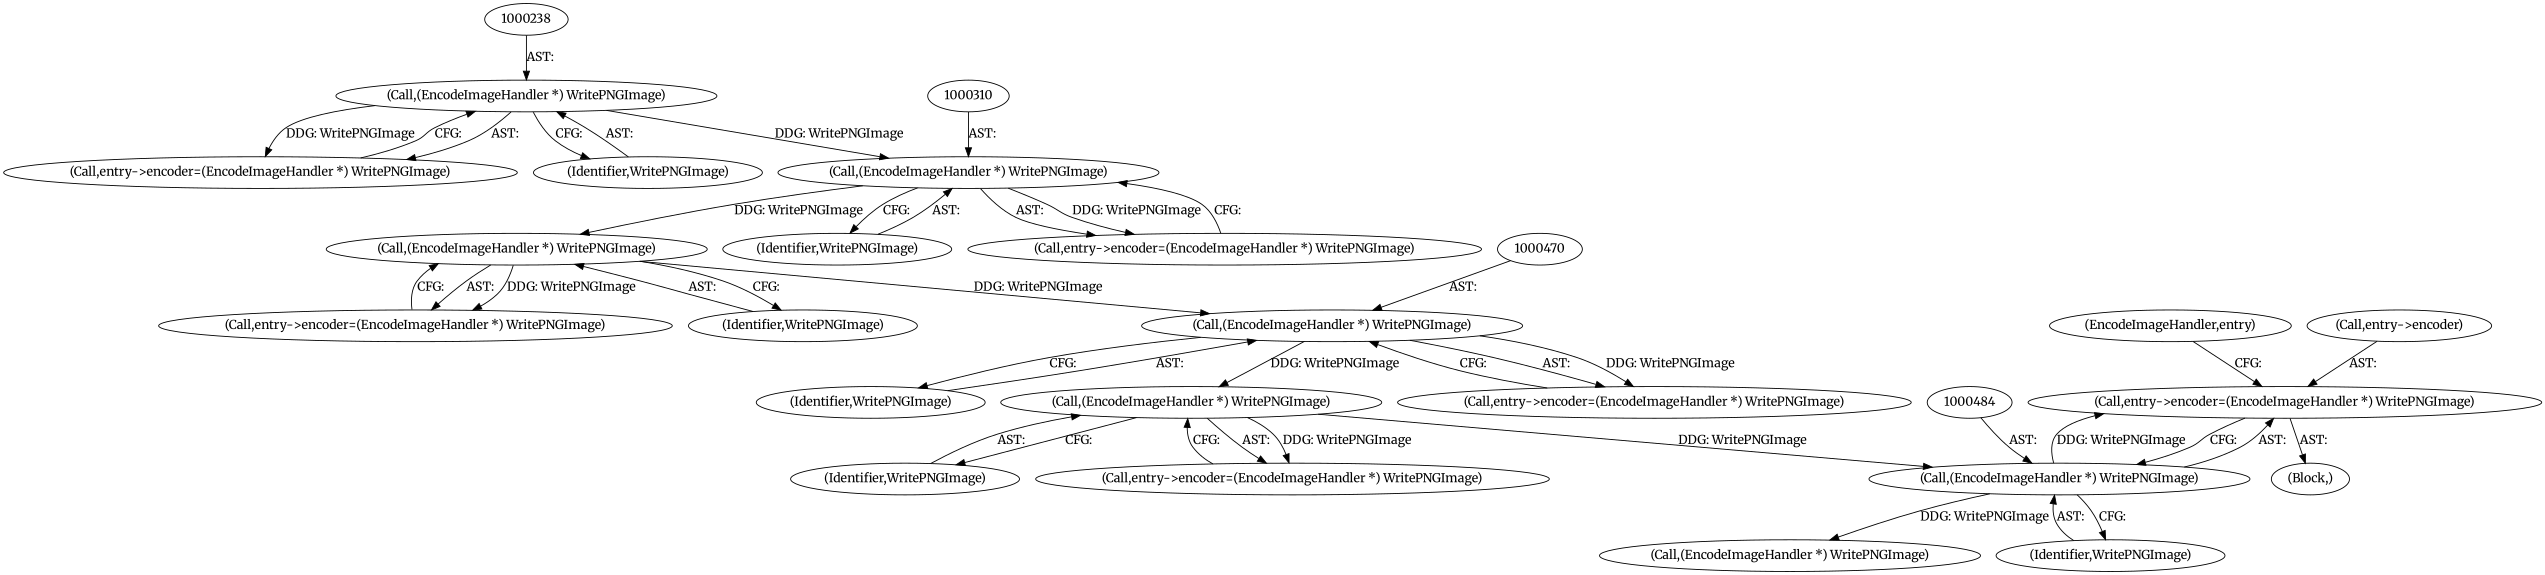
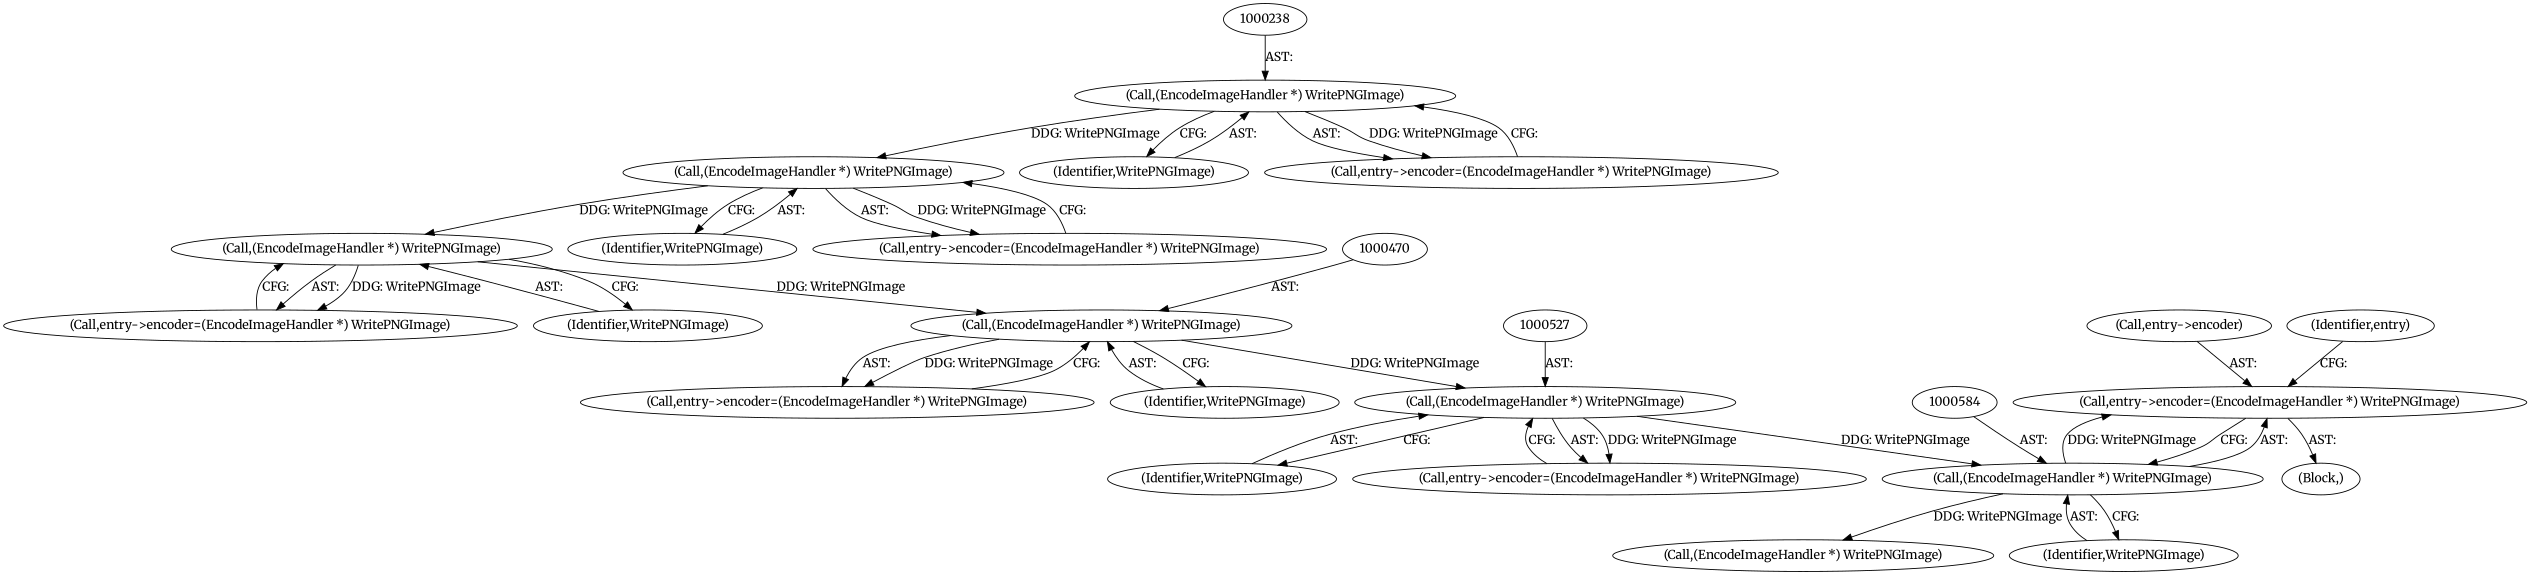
node "1000310": removed
node "1000527": added
node "(EncodeImageHandler,entry)": label "(EncodeImageHandler,entry)" -> "(Identifier,entry)"
node "1000484": label "1000484" -> "1000584"
